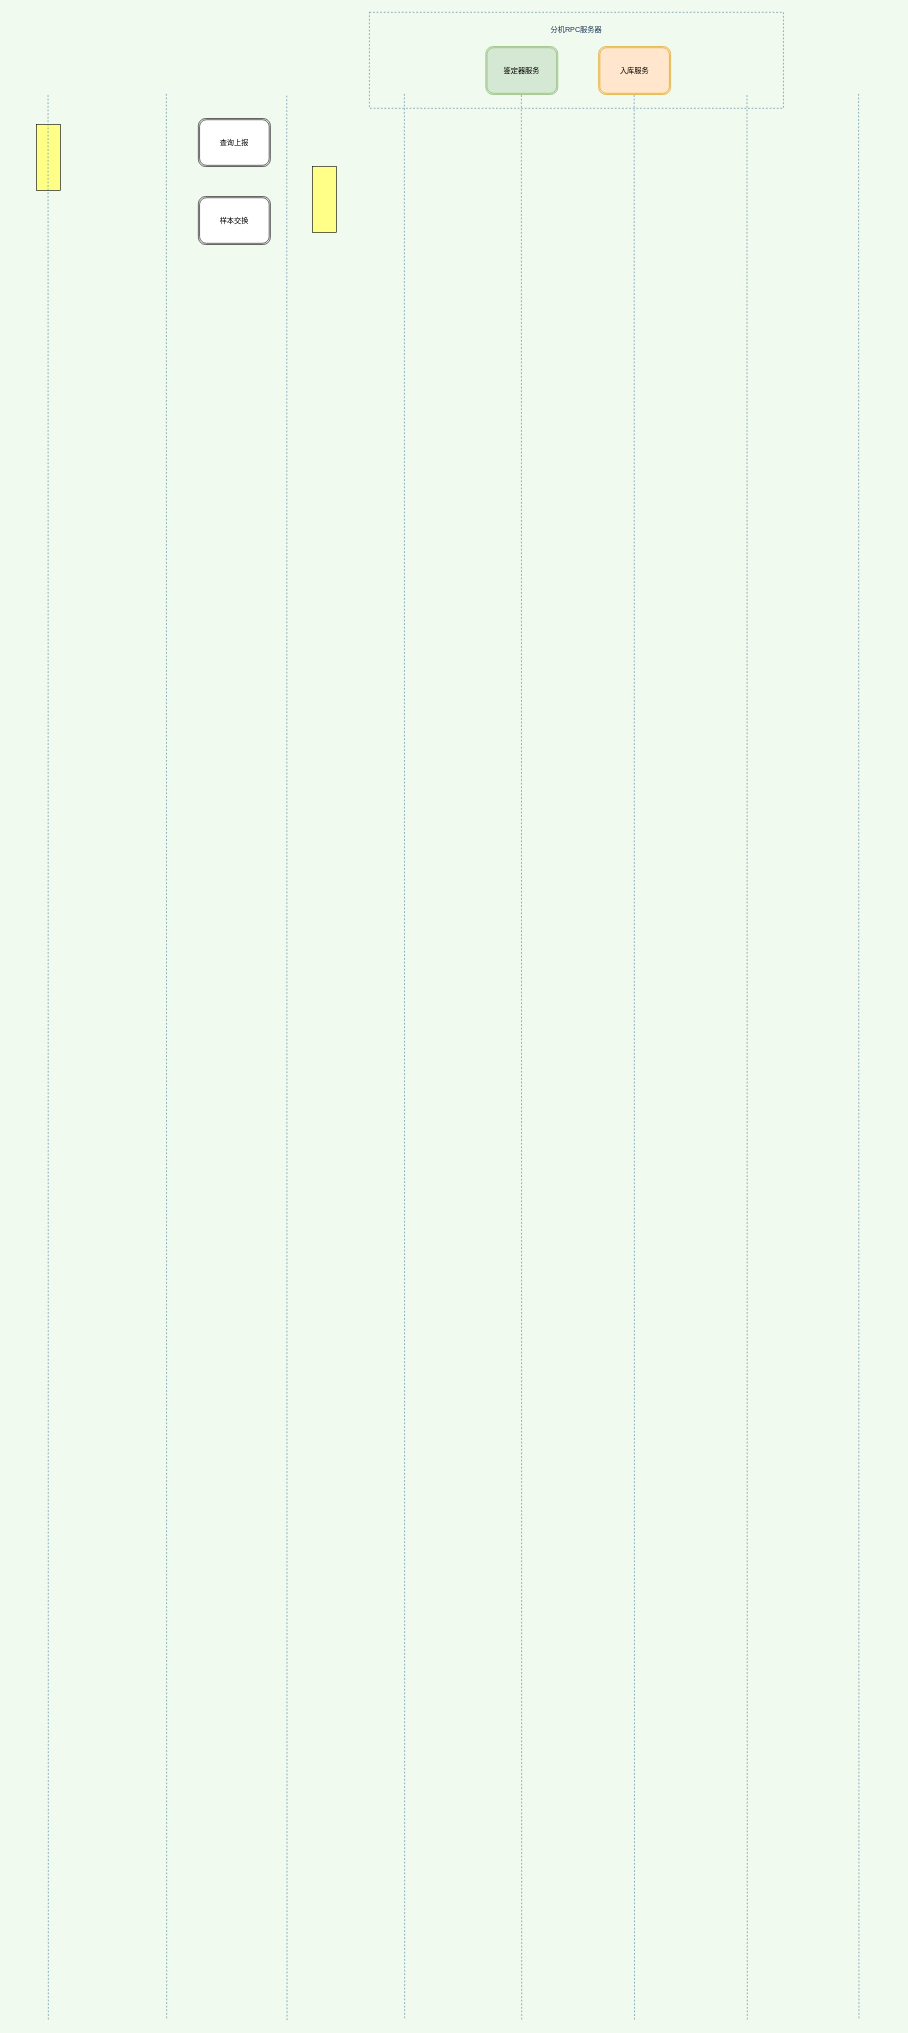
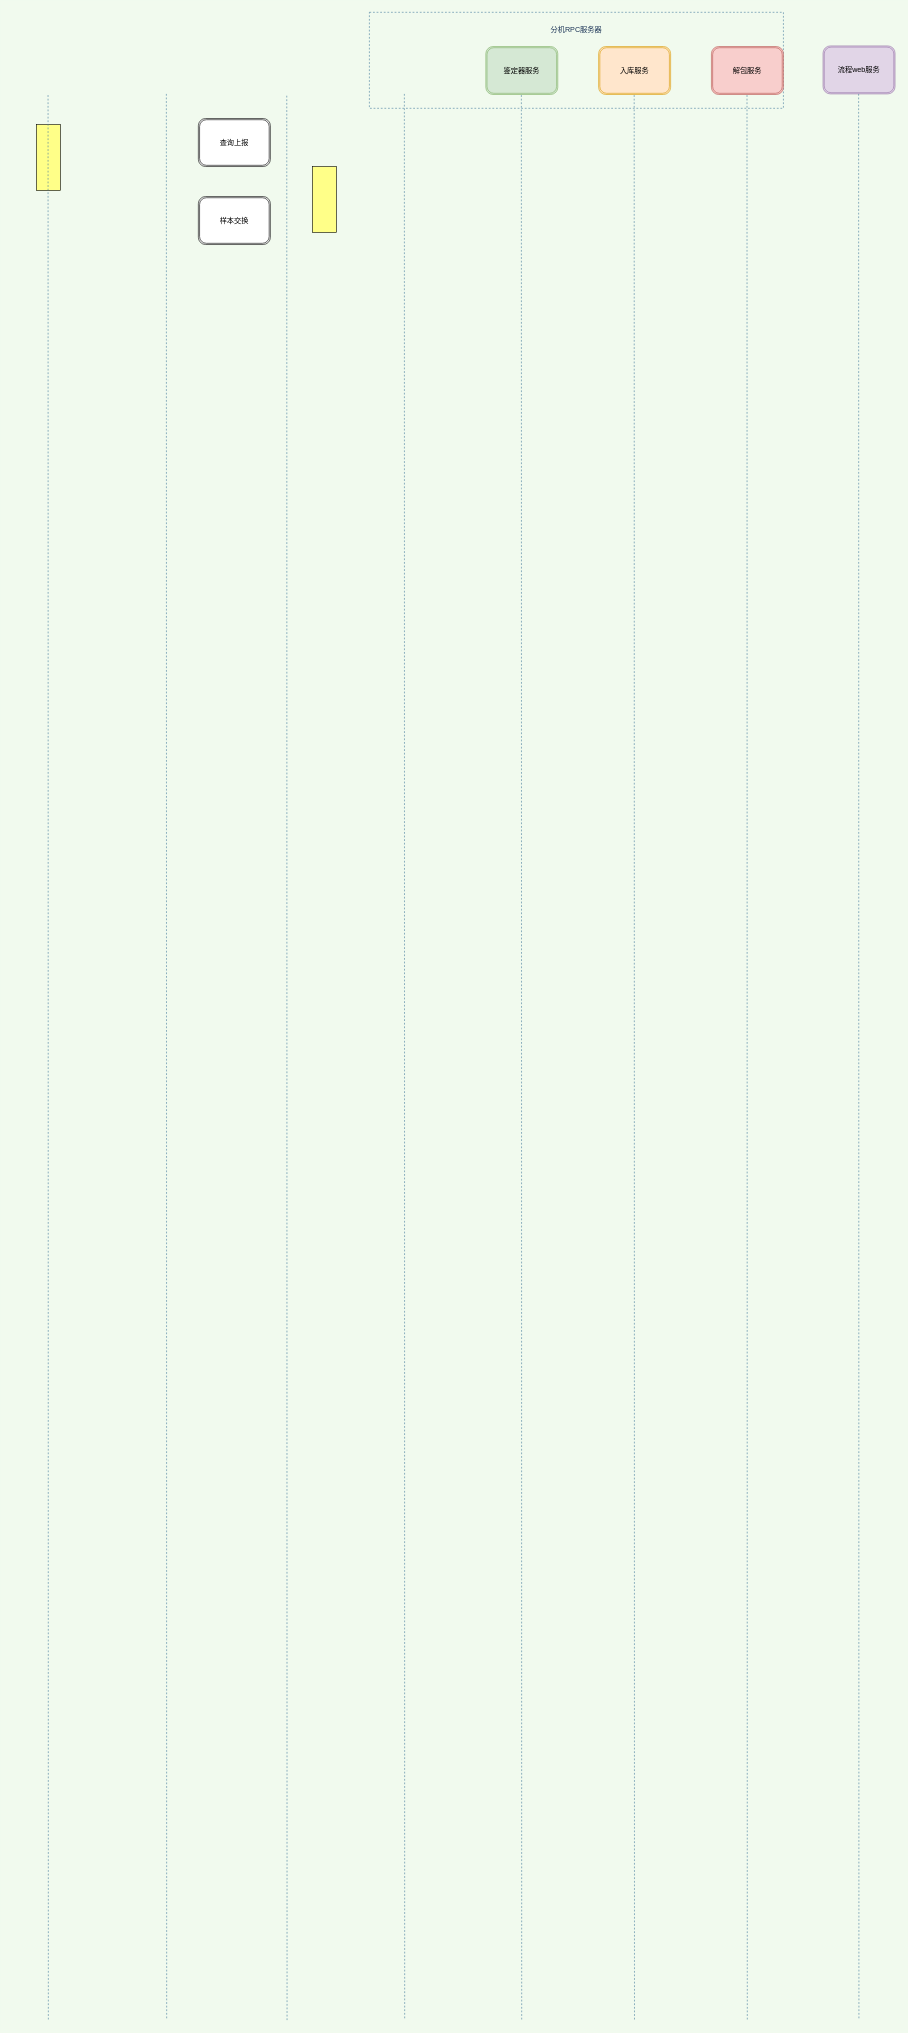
node "流程web服务": added
node "解包服务": added
